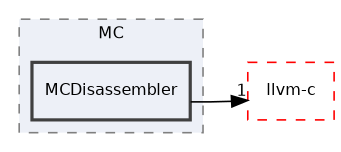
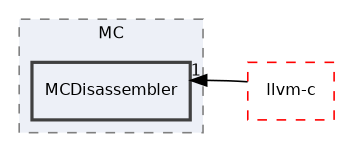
edge "MCDisassembler" -> "llvm-c": reversed
